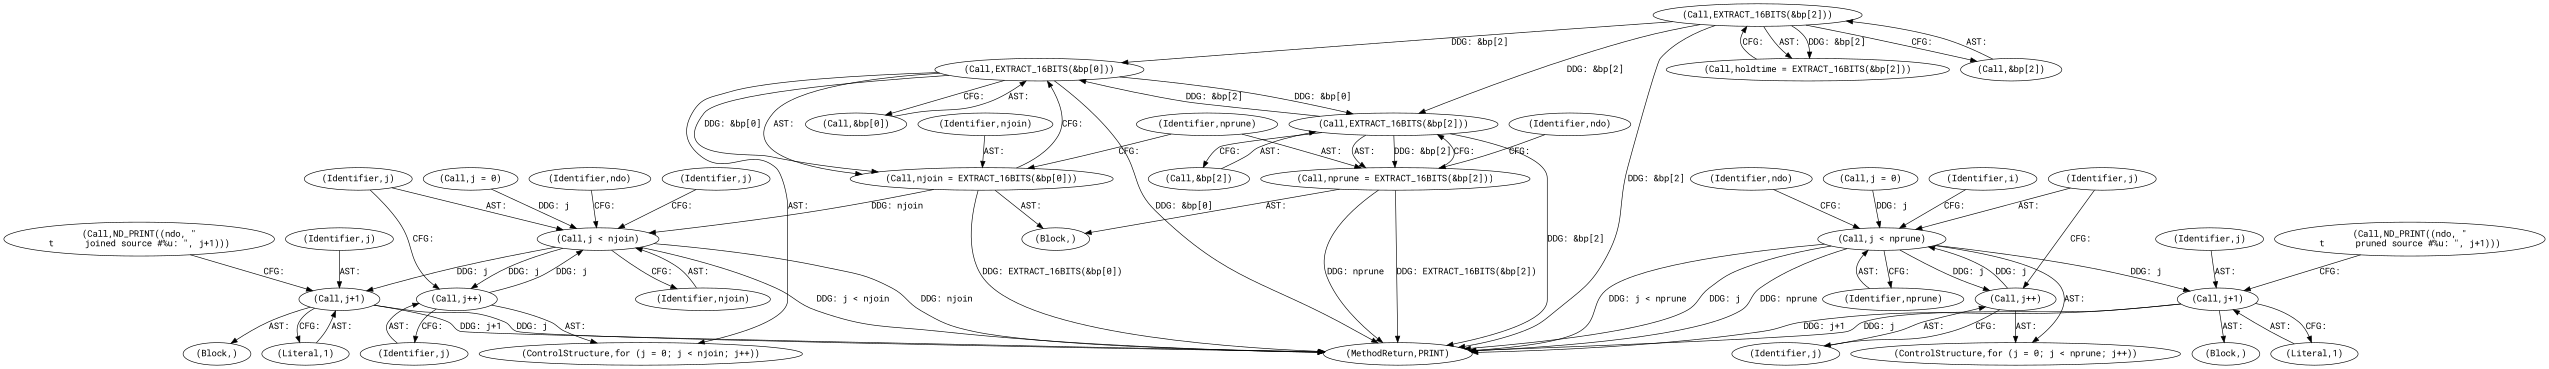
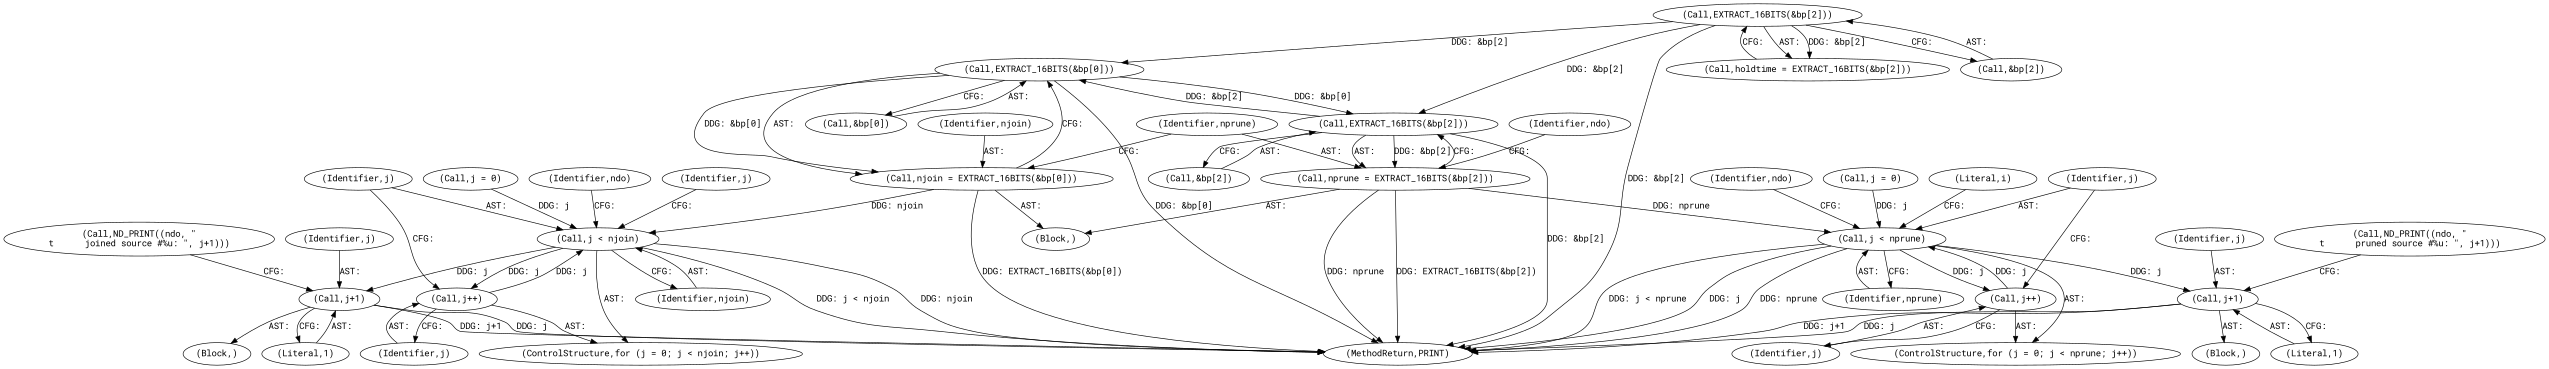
edge "(Call,EXTRACT_16BITS(&bp[0]))" -> "(ControlStructure,for (j = 0; j < njoin; j++))": now "(Call,j < njoin)" -> "(ControlStructure,for (j = 0; j < njoin; j++))"
node "(Identifier,i)": label "(Identifier,i)" -> "(Literal,i)"
edge "(Call,nprune = EXTRACT_16BITS(&bp[2]))" -> "(Call,j < nprune)": added, label "DDG: nprune"
